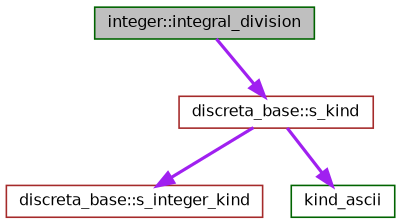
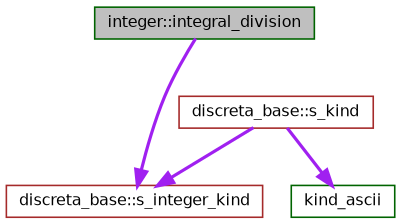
edge "integer::integral_division" -> "discreta_base::s_kind": now "integer::integral_division" -> "discreta_base::s_integer_kind"
